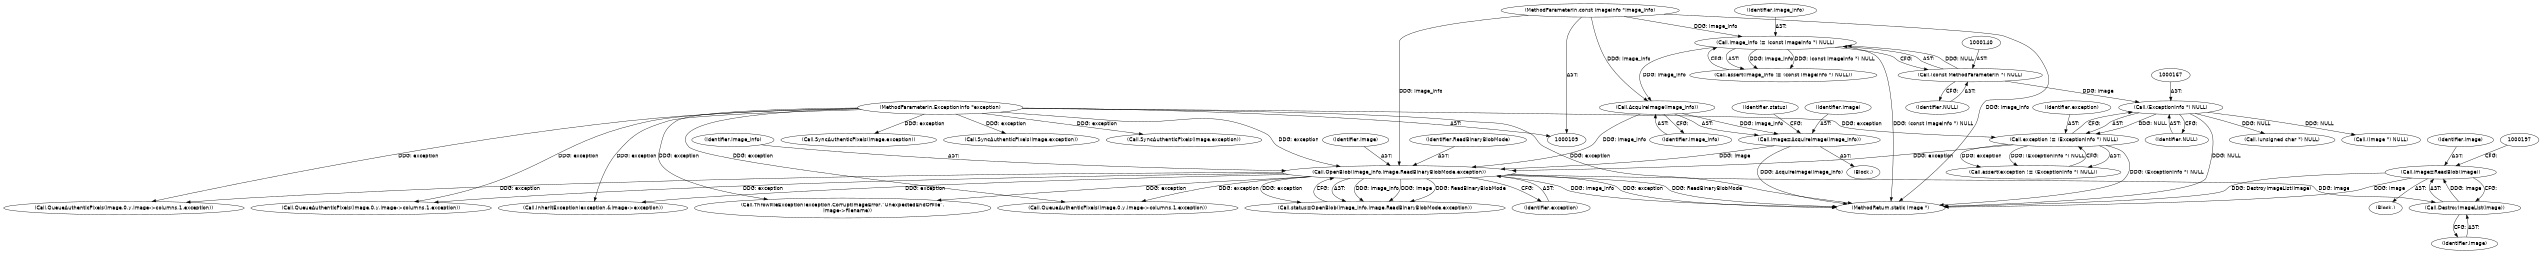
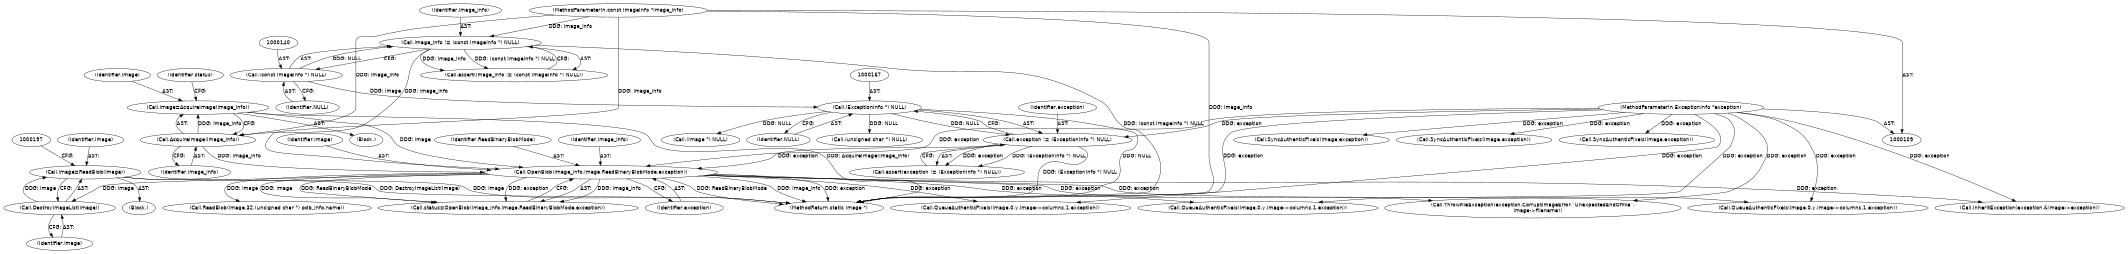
node "(Call,(const MethodParameterIn *) NULL)": label "(Call,(const MethodParameterIn *) NULL)" -> "(Call,(const ImageInfo *) NULL)"
edge "(Call,image=AcquireImage(image_info))" -> "(Call,AcquireImage(image_info))": added, label "CFG:"
node "(Call,ReadBlob(image,32,(unsigned char *) pdb_info.name))": added
